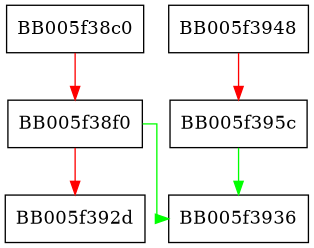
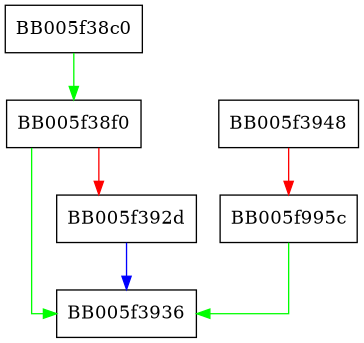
edge "BB005f38c0" -> "BB005f38f0": color red -> green
node "BB005f395c": label "BB005f395c" -> "BB005f995c"
edge "BB005f392d" -> "BB005f3936": added
